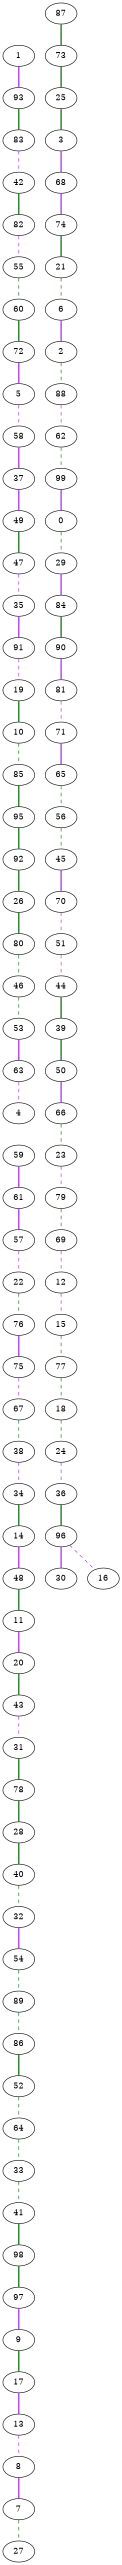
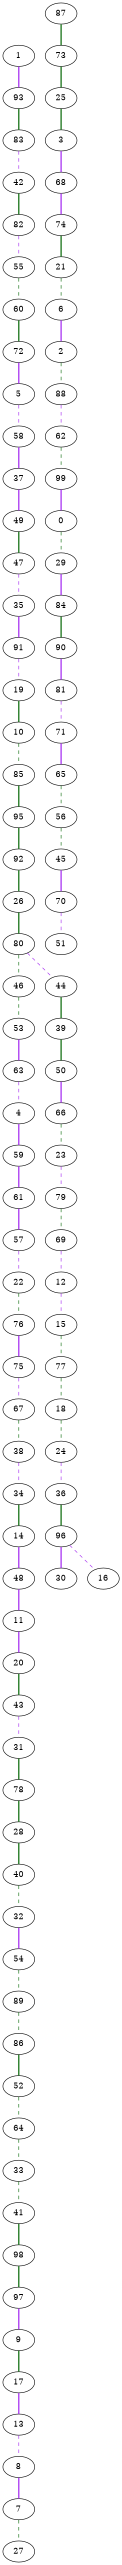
edge "51" -- "44": now "80" -- "44"
edge "4" -- "59": added
edge "48" -- "11": color darkgreen -> purple
